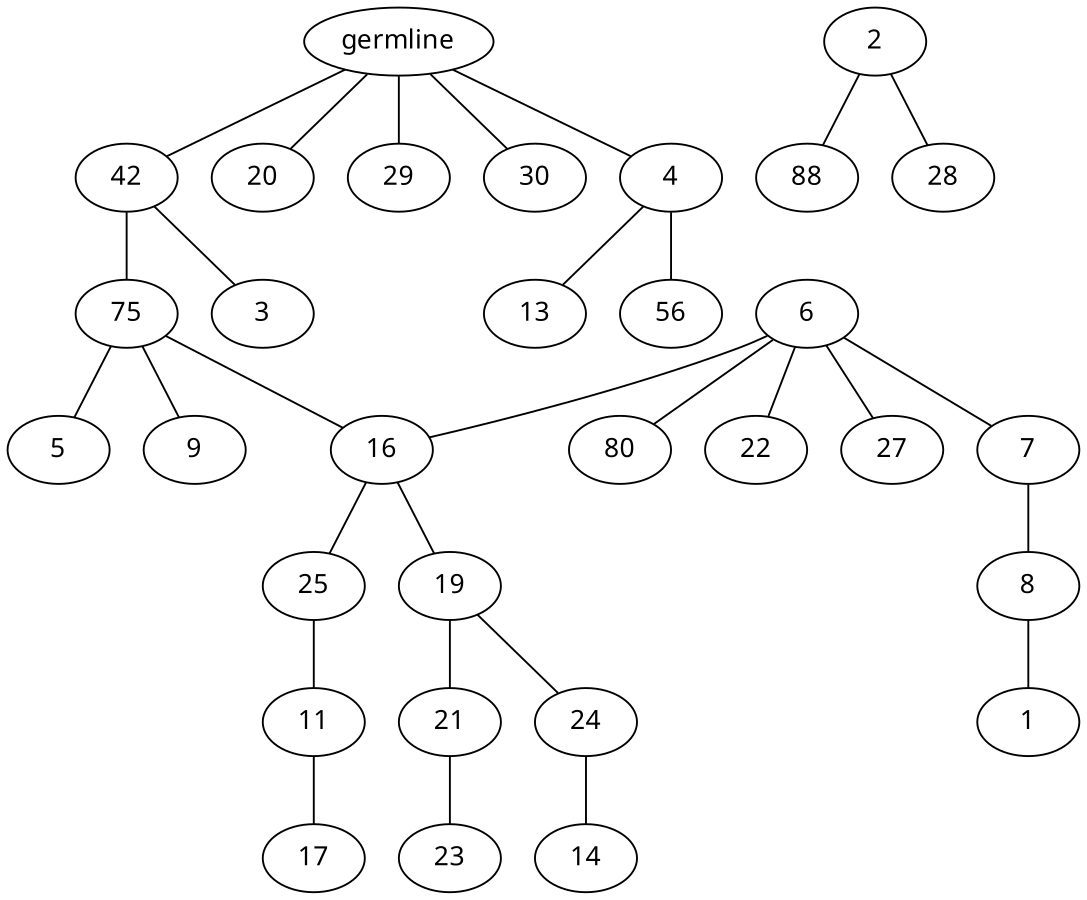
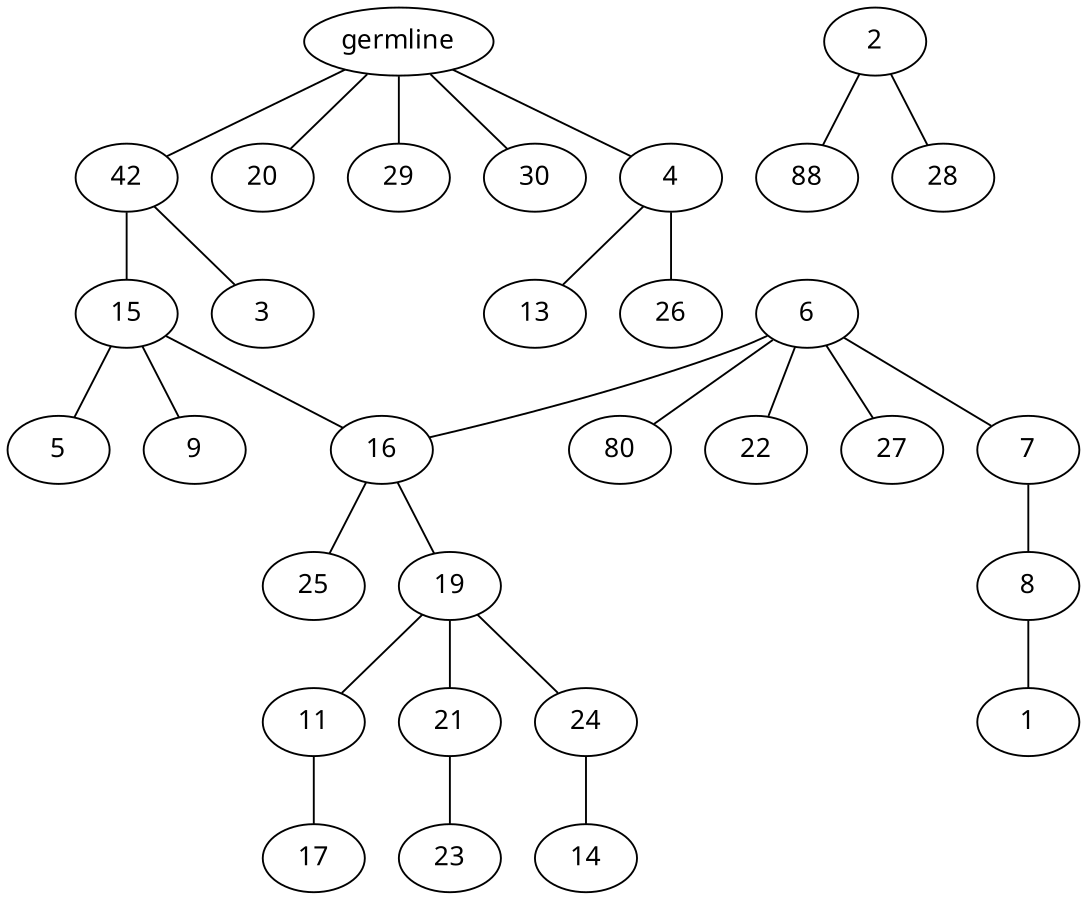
node "75": label "75" -> "15"
node "56": label "56" -> "26"
edge "25" -- "11": now "19" -- "11"
